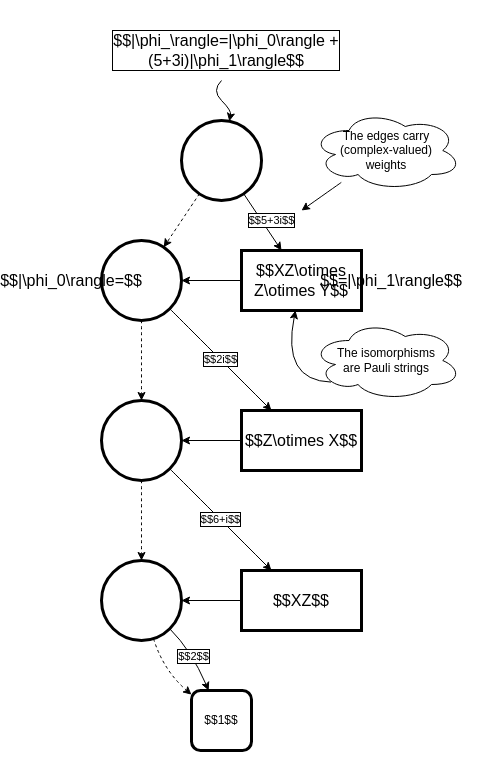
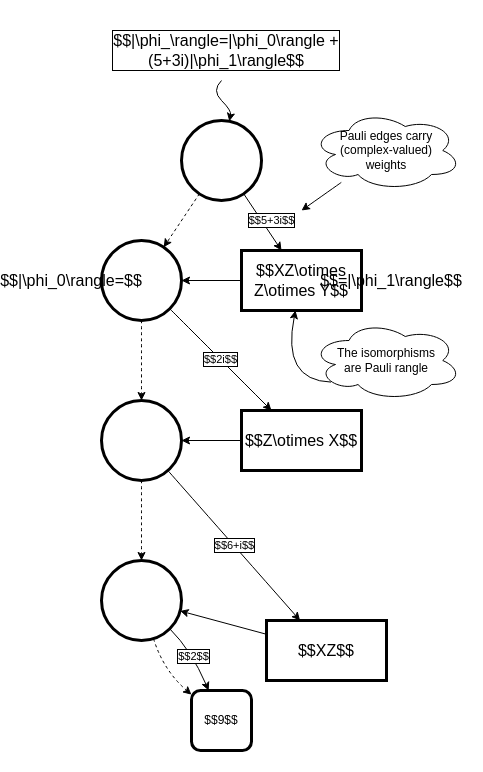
node "The edges carry (complex-valued) weights": label "The edges carry (complex-valued) weights" -> "Pauli edges carry (complex-valued) weights"
node "The isomorphisms are Pauli strings": label "The isomorphisms are Pauli strings" -> "The isomorphisms are Pauli rangle"
node "$$XZ$$": moved (302, 601) -> (327, 651)
node "$$1$$": label "$$1$$" -> "$$9$$"
